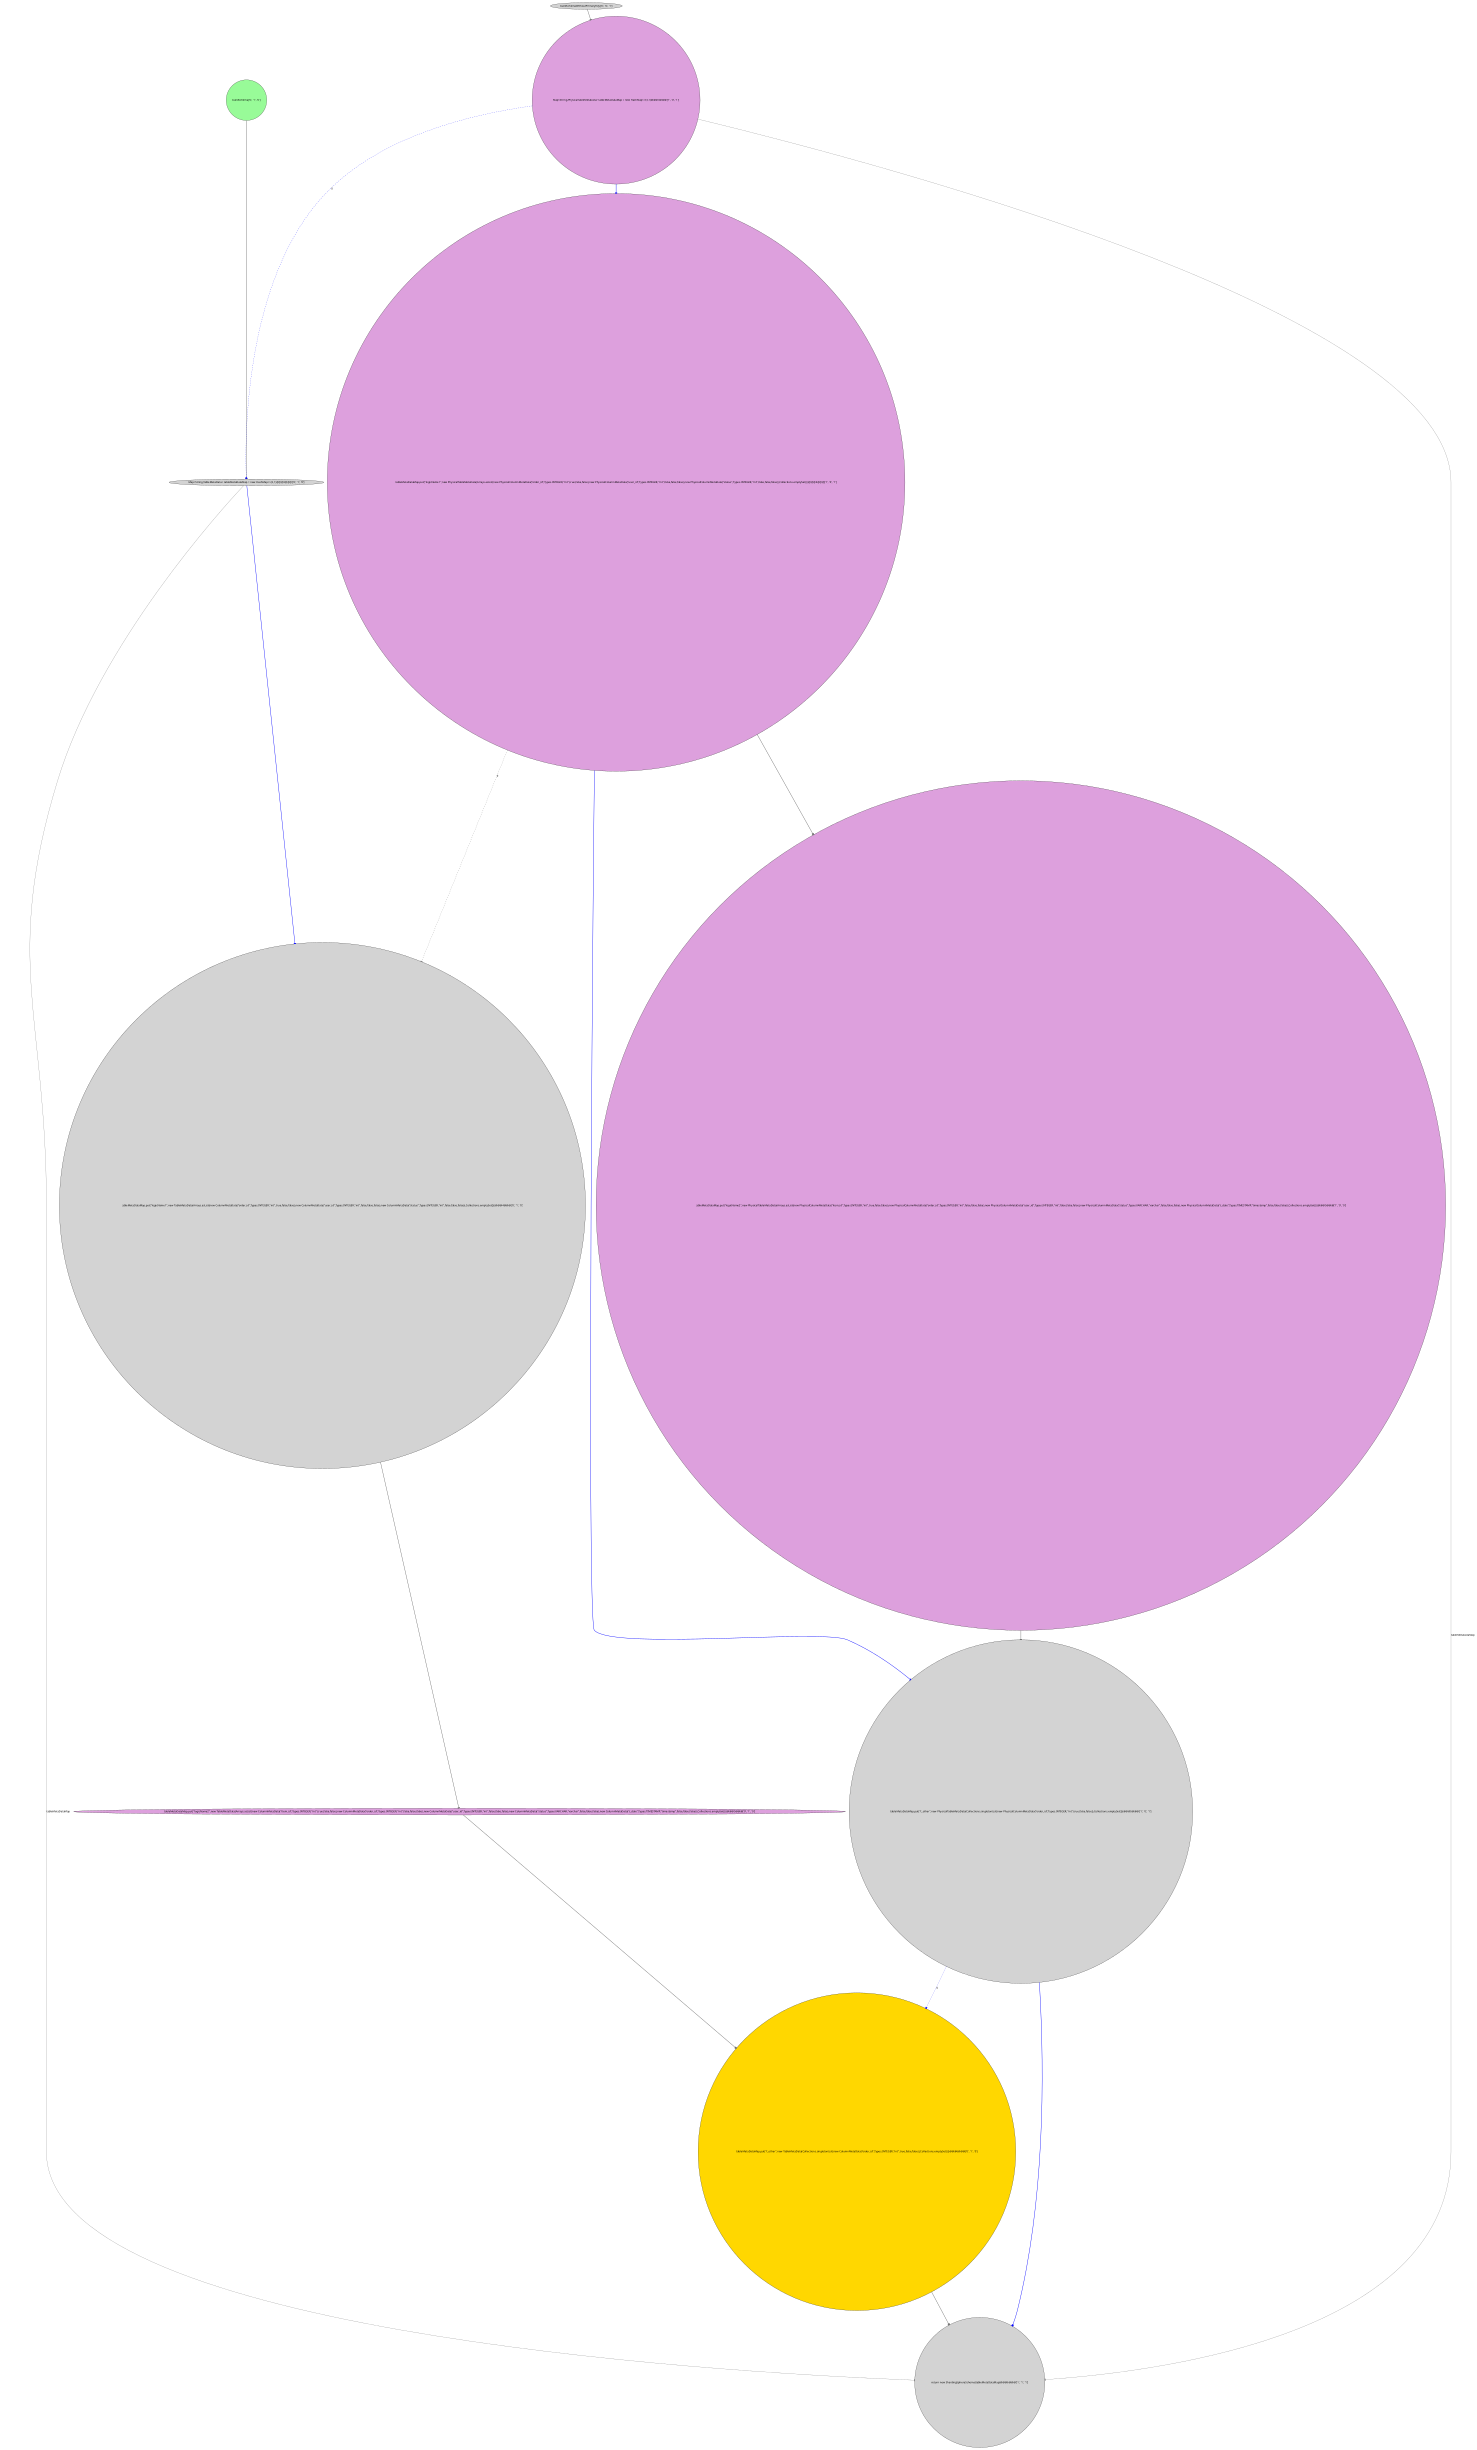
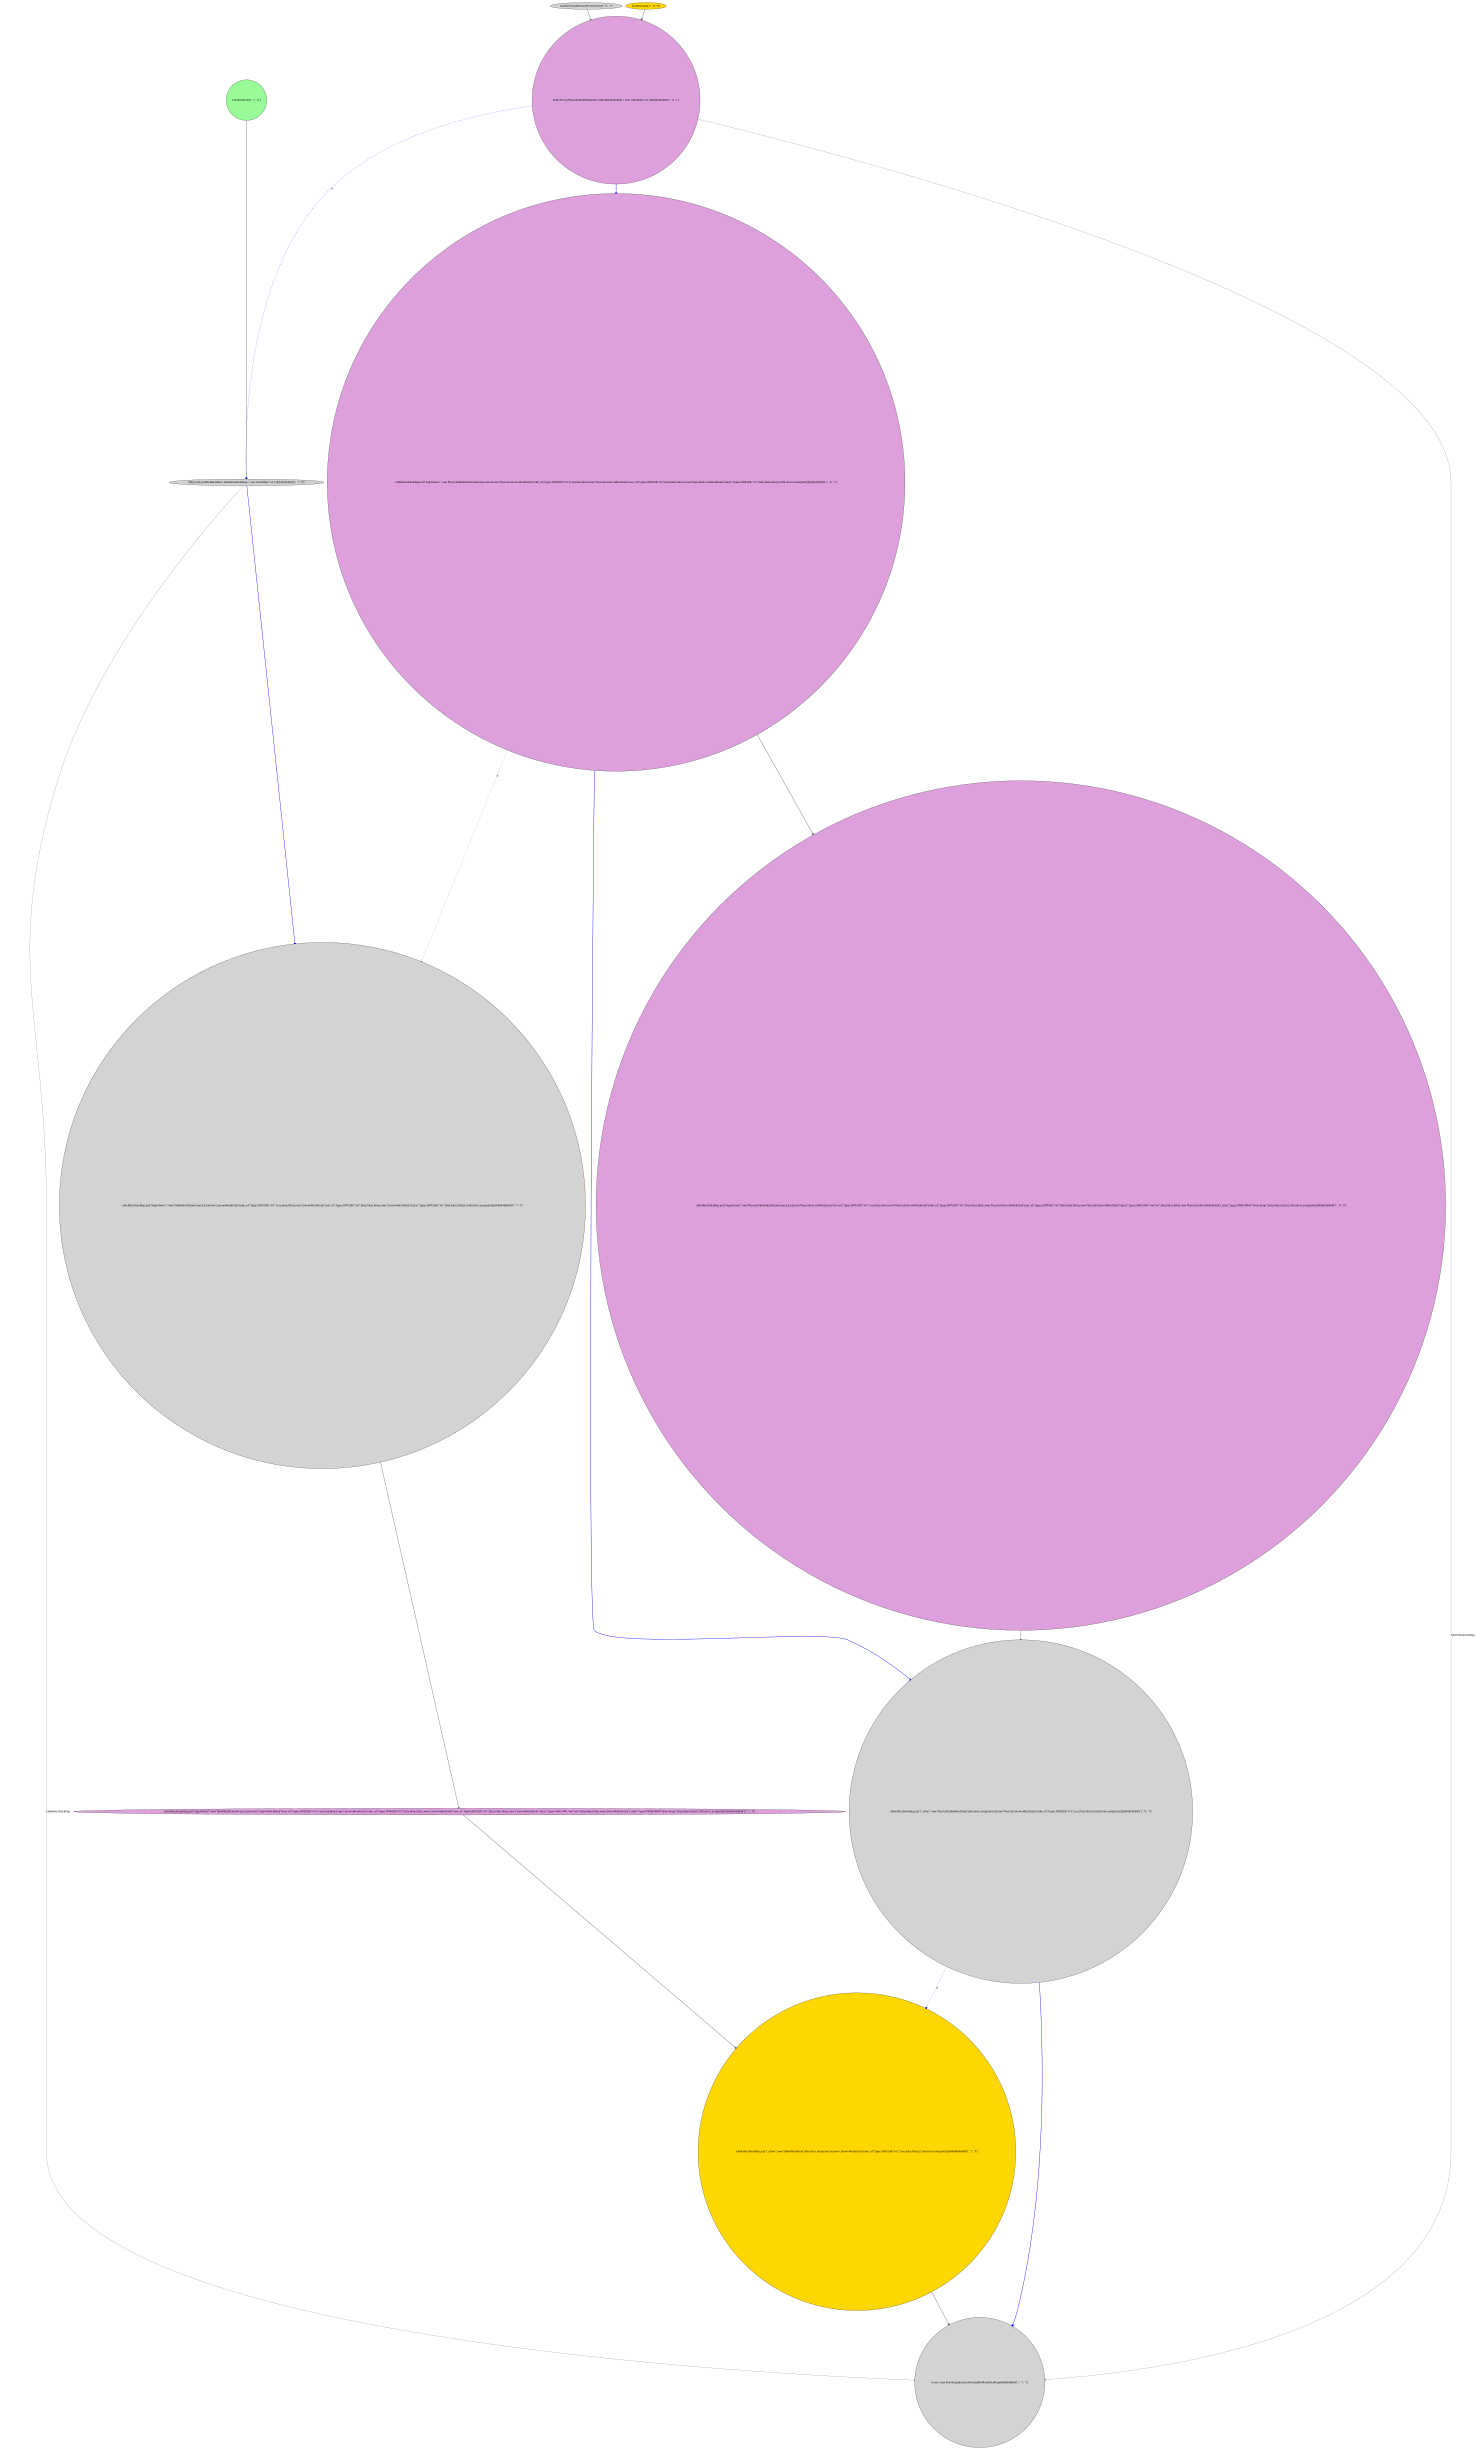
node "buildSchema['1', '0', '0']": added
